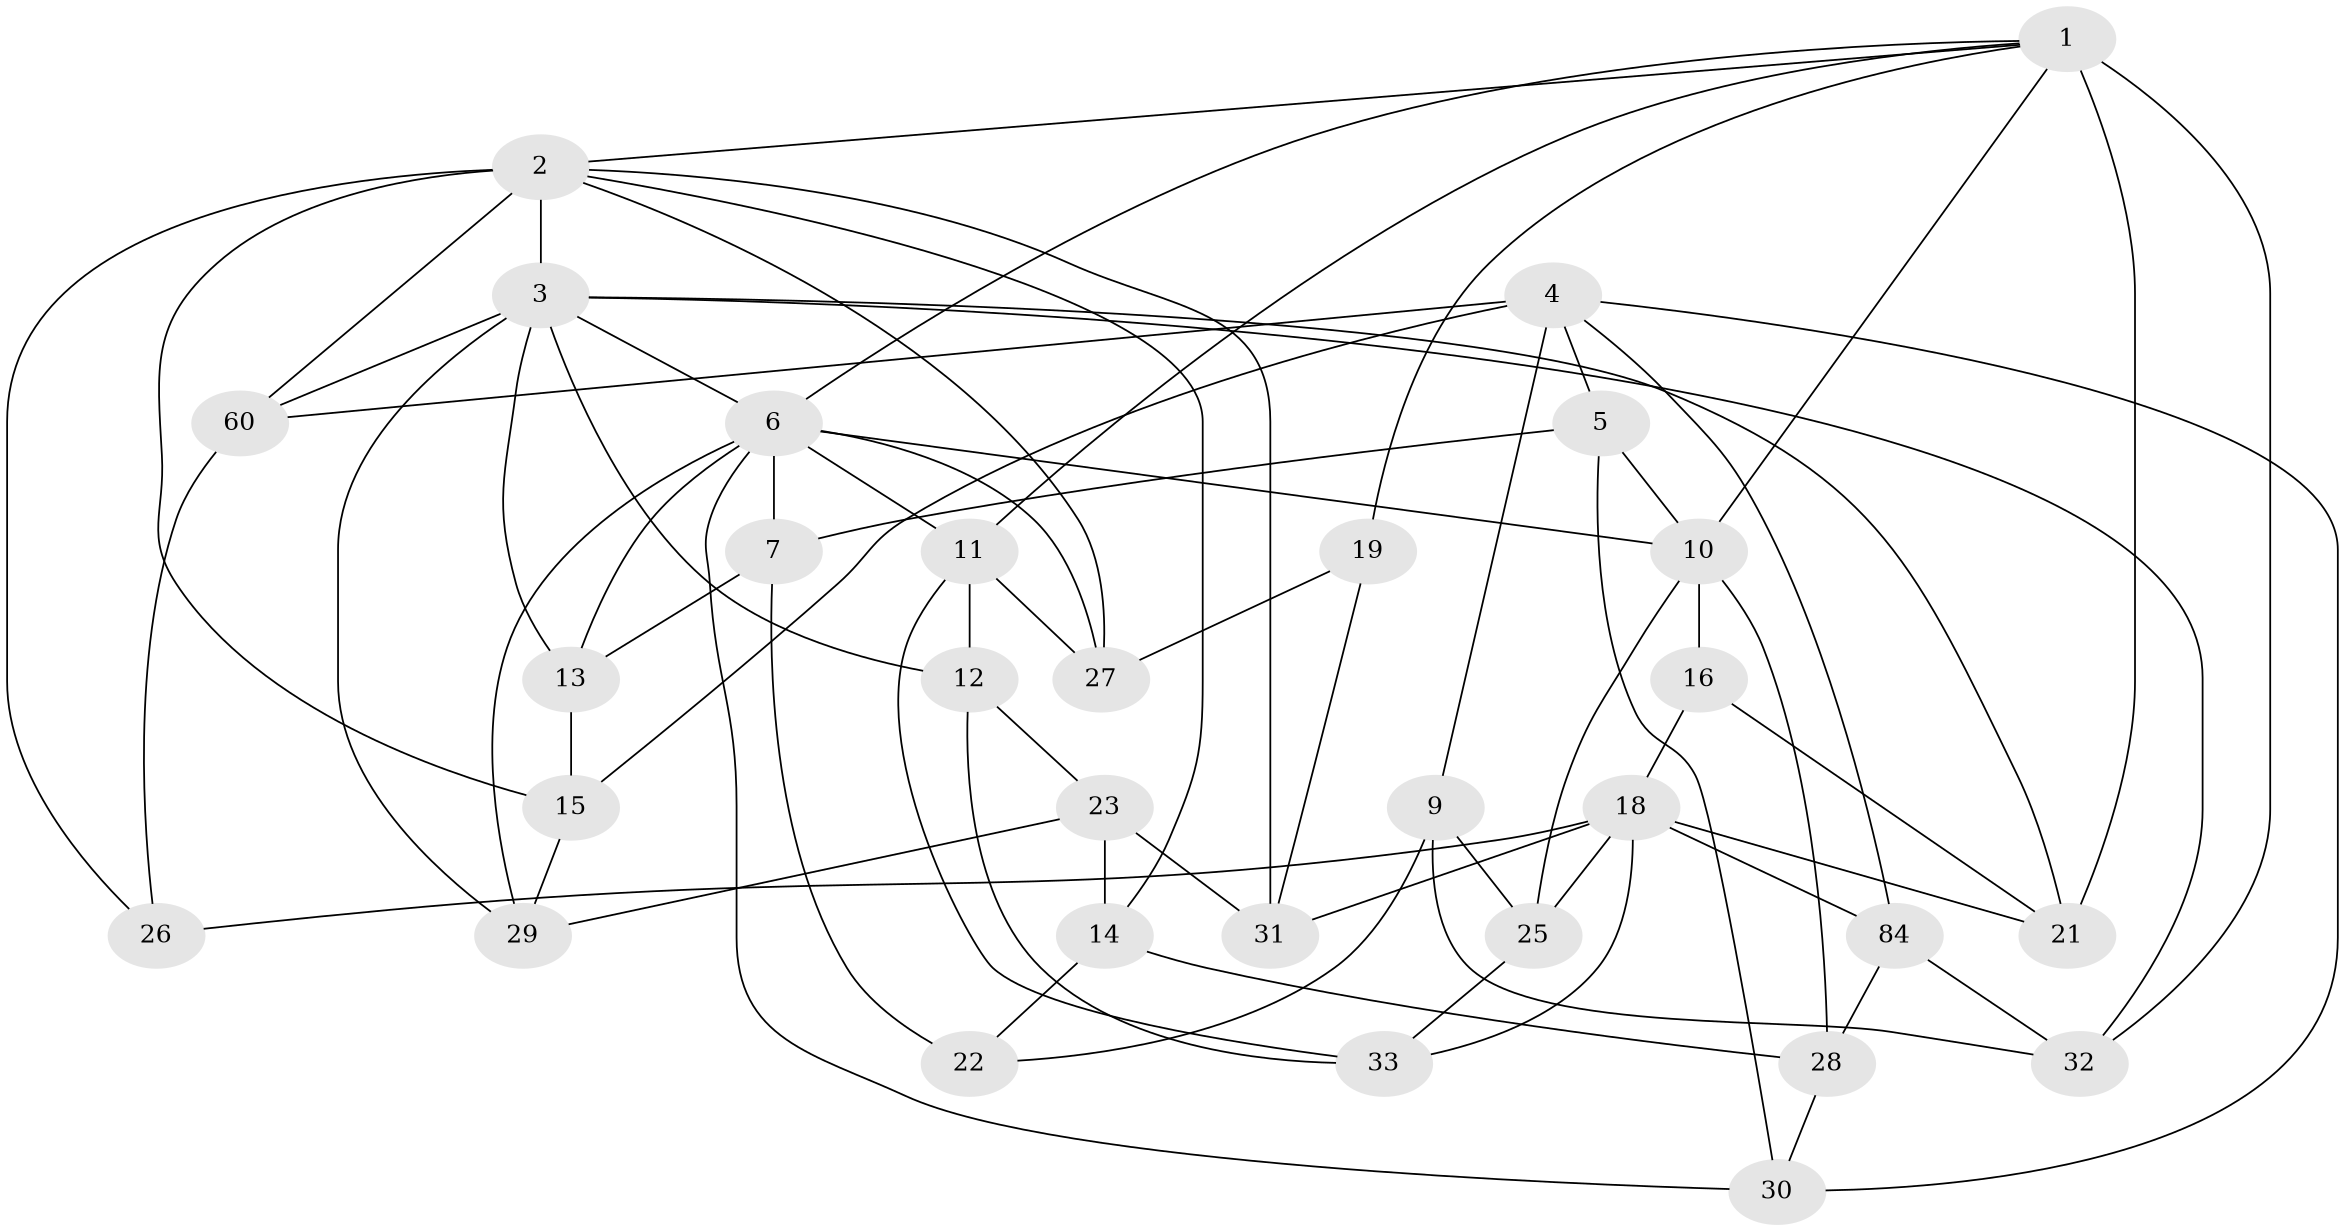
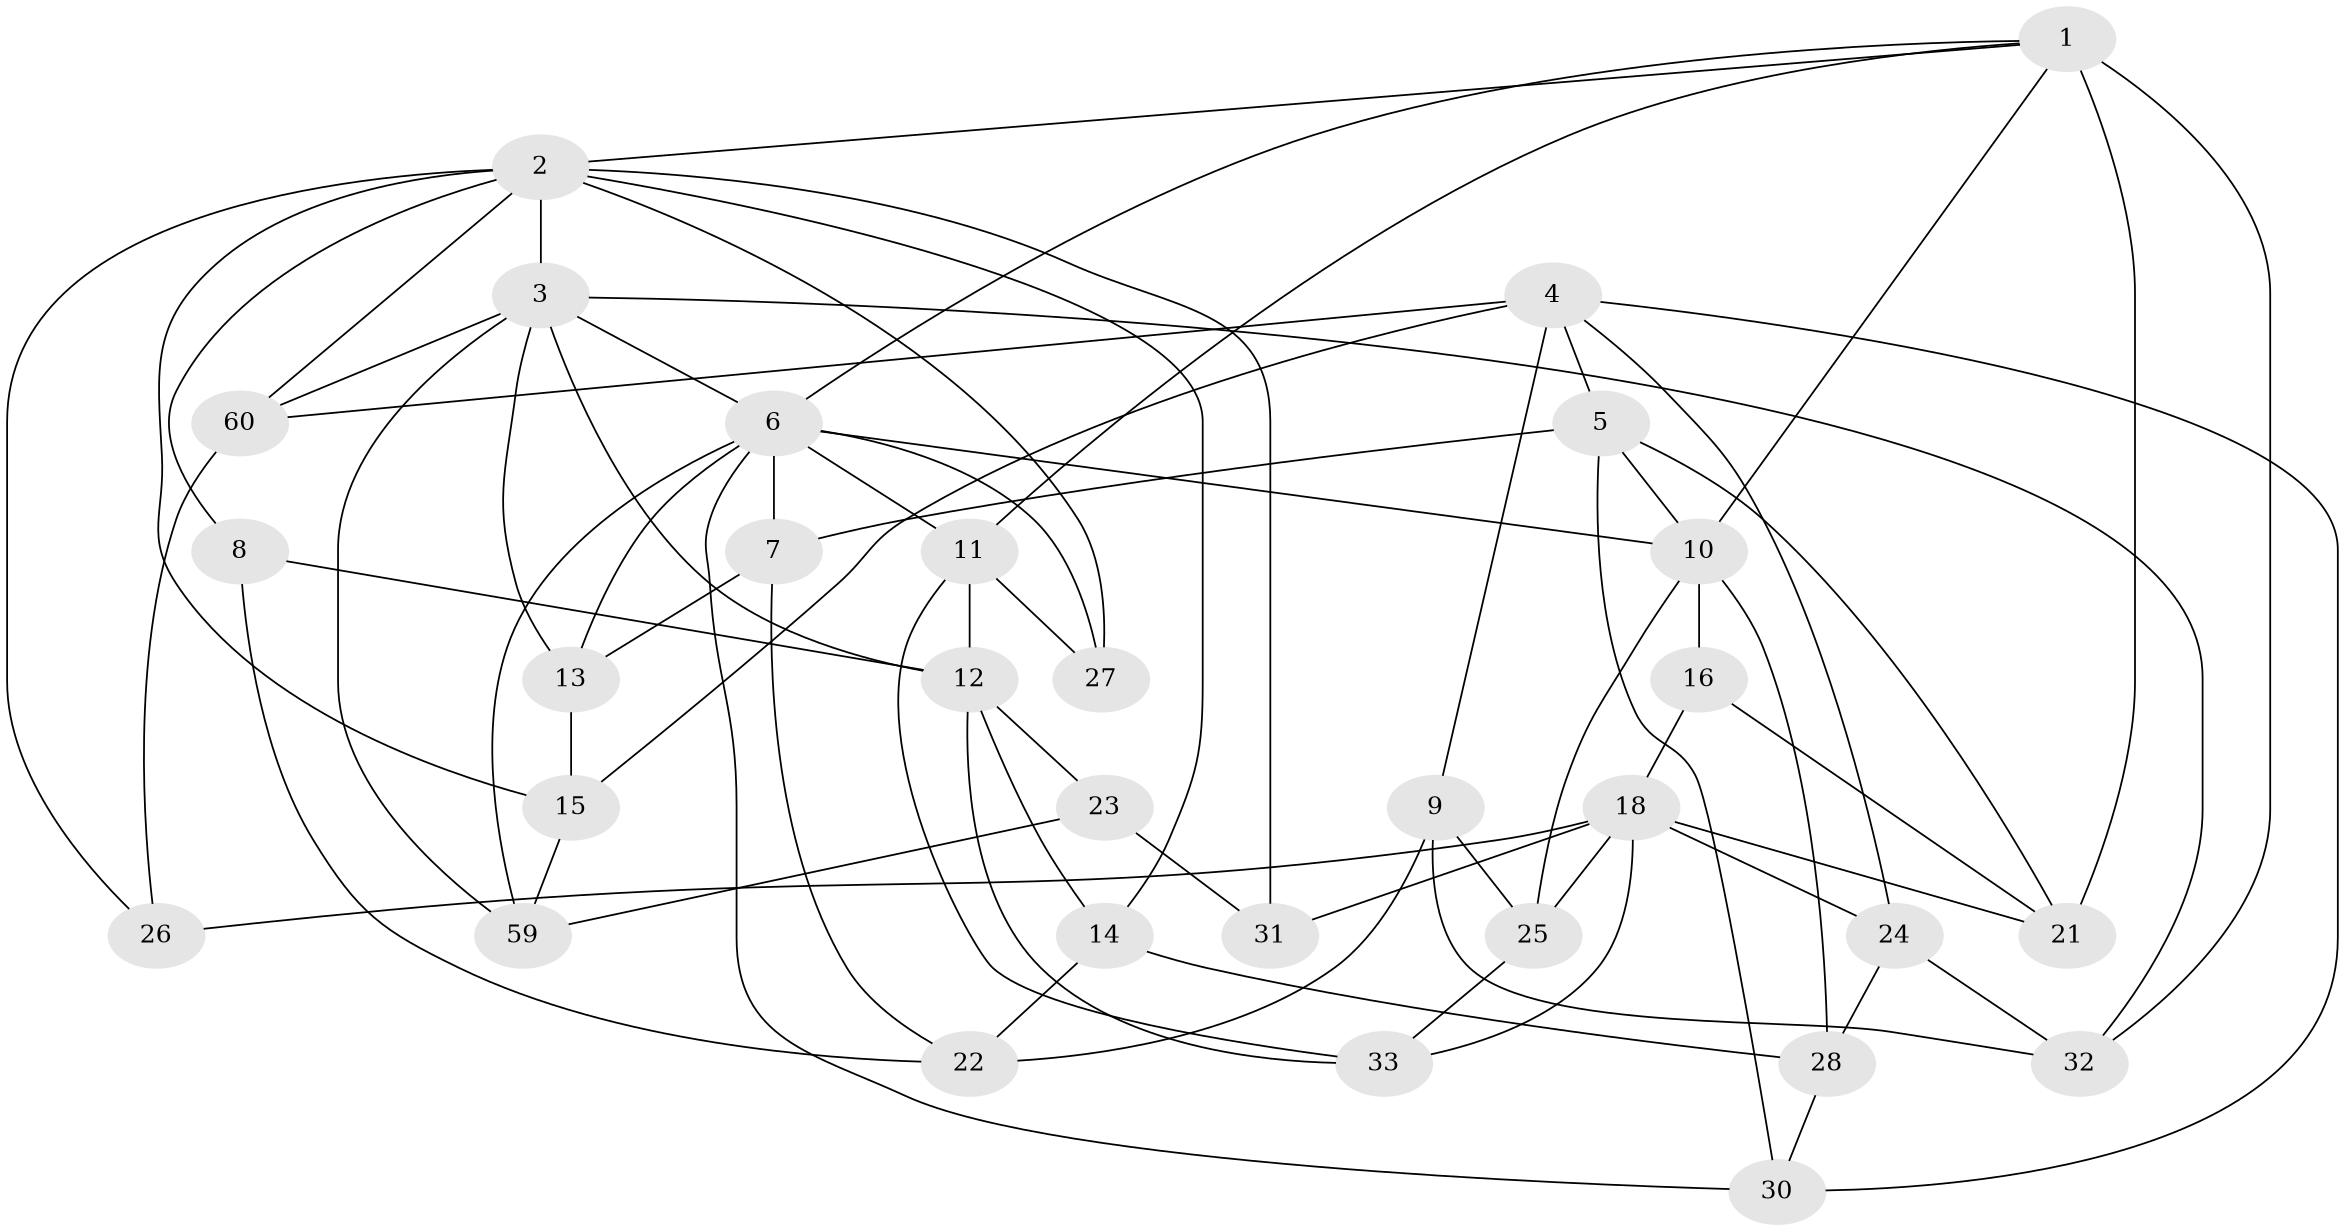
edge "3" -- "21": now "5" -- "21"
node "8": added
node "19": removed
edge "23" -- "14": now "12" -- "14"
node "29": label "29" -> "59"
node "84": label "84" -> "24"
